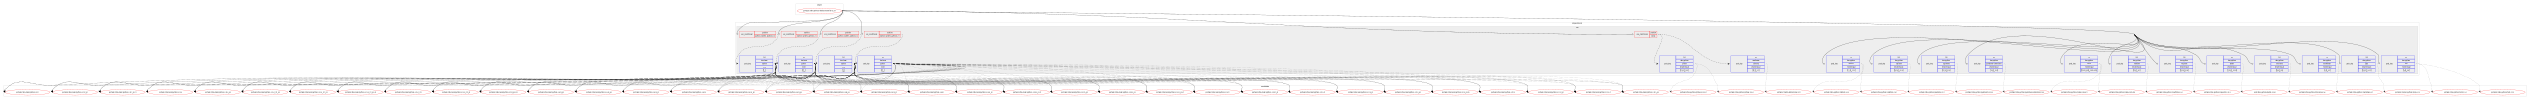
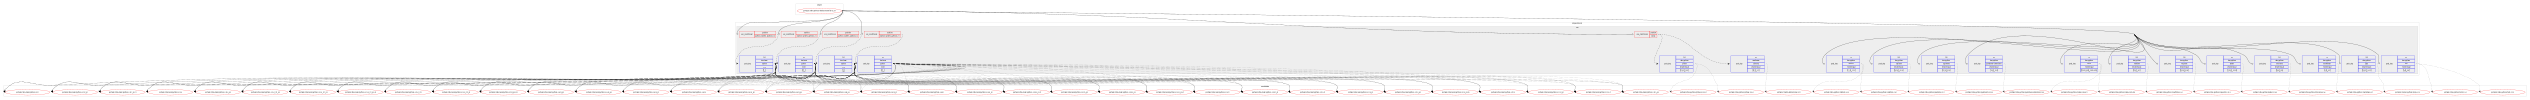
node "lang://dev-python/Babel-2.16.0": label "lang://dev-python/Babel-2.16.0" -> "portage://dev-python/Babel-2.16.0"
